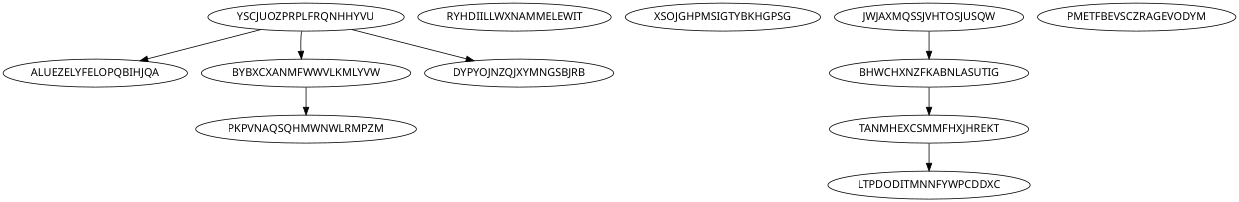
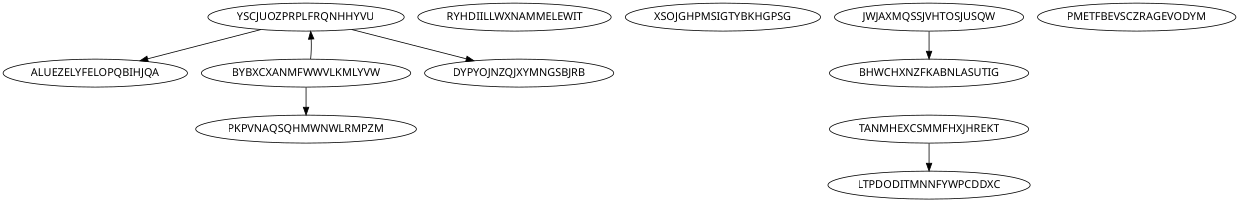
edge "YSCJUOZPRPLFRQNHHYVU" -> "BYBXCXANMFWWVLKMLYVW": reversed
edge "BHWCHXNZFKABNLASUTIG" -> "TANMHEXCSMMFHXJHREKT": removed
